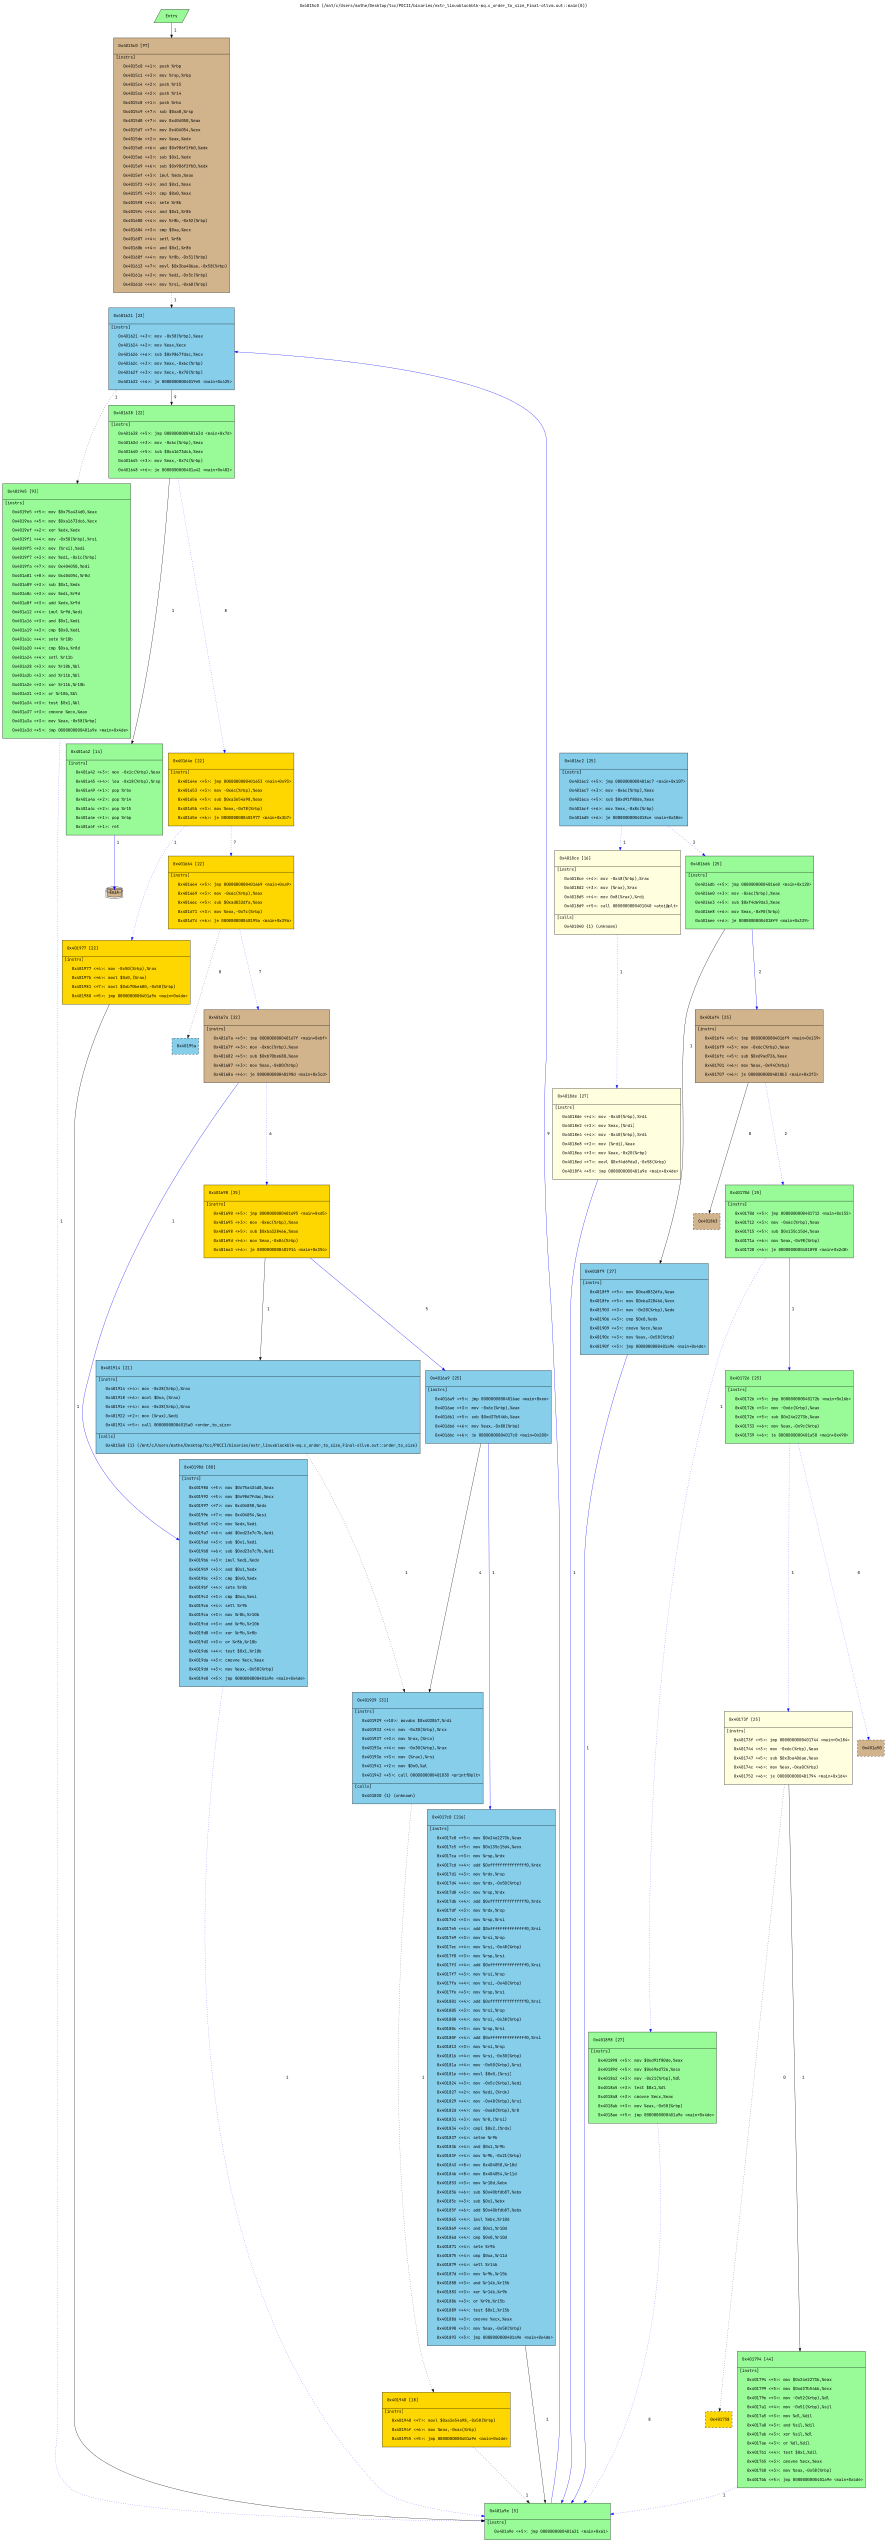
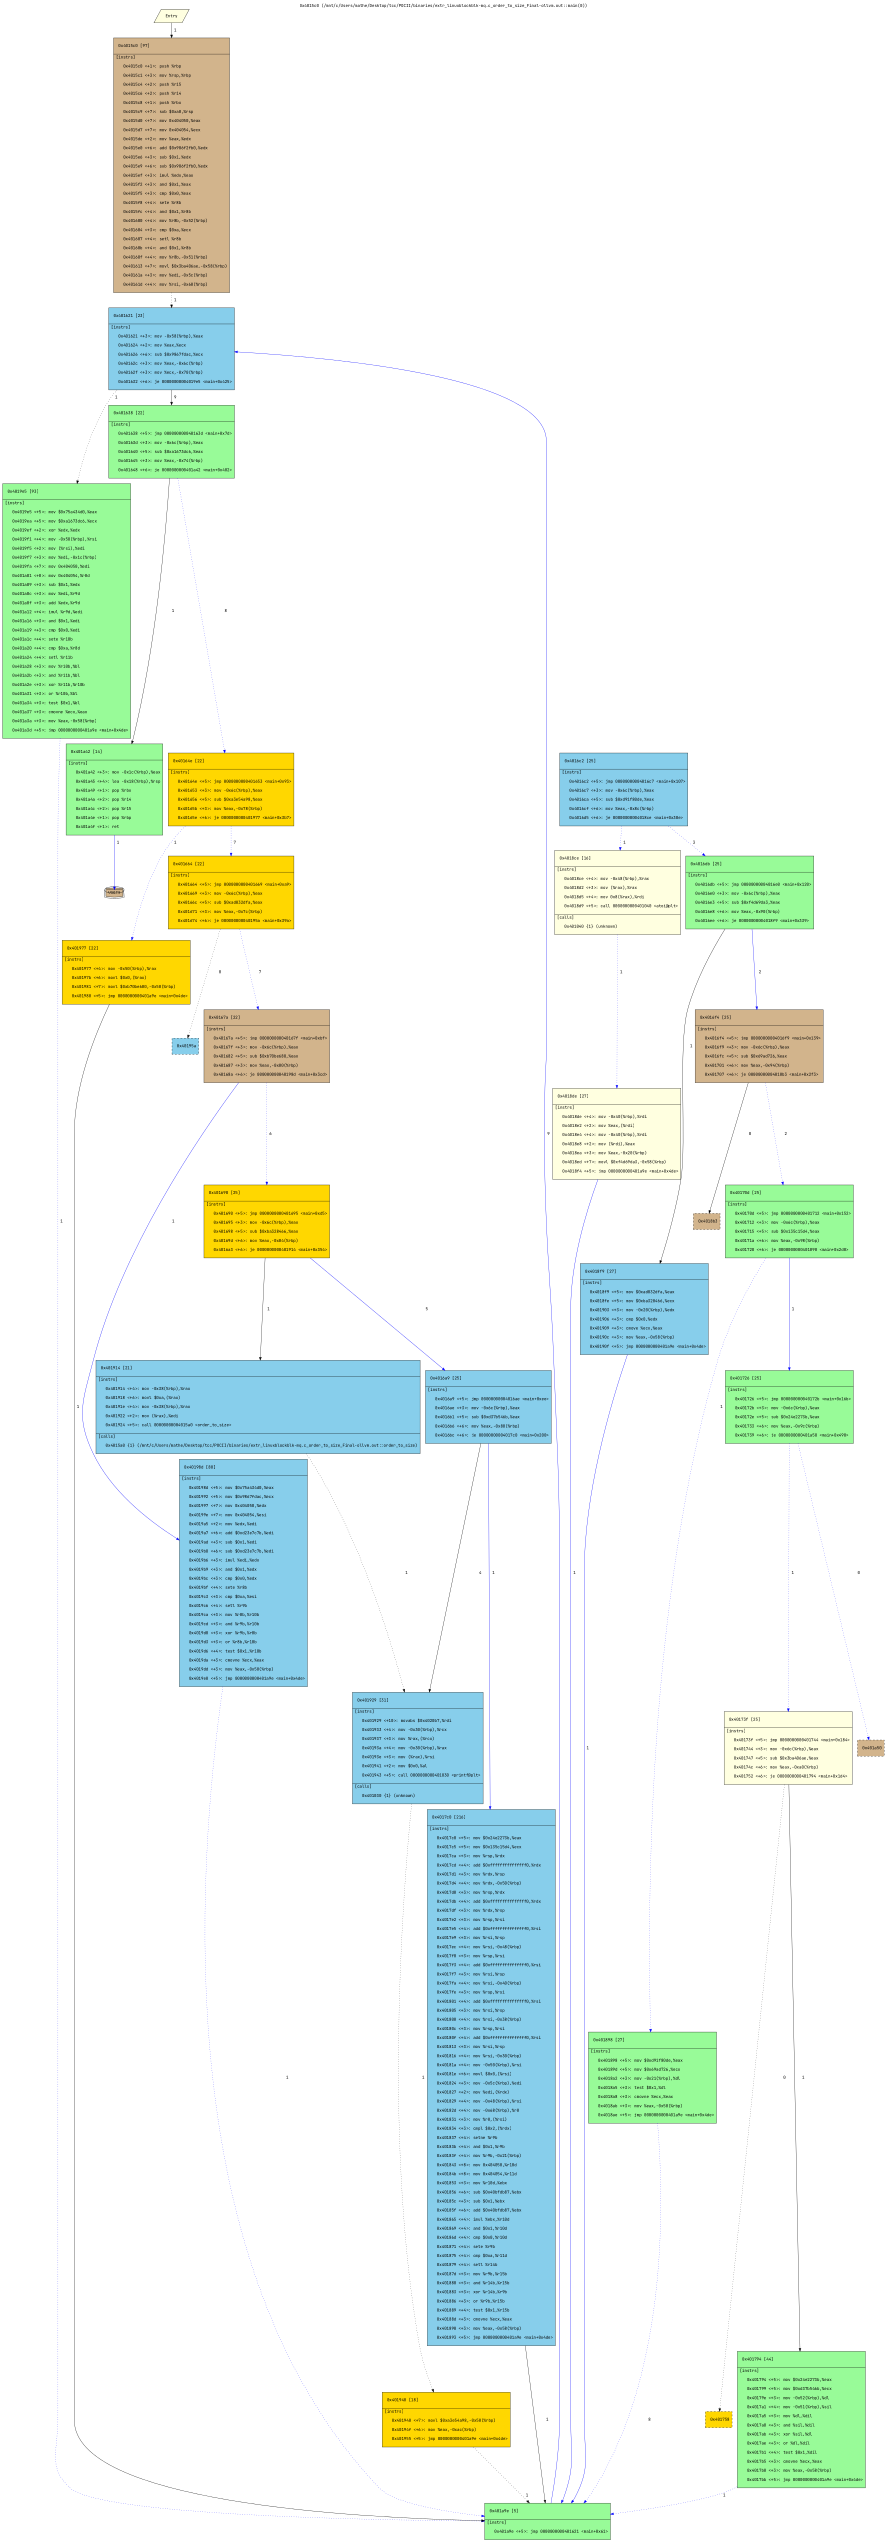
node "Entry": fillcolor palegreen -> lightyellow
node "Exit": label "Exit" -> "Users"
